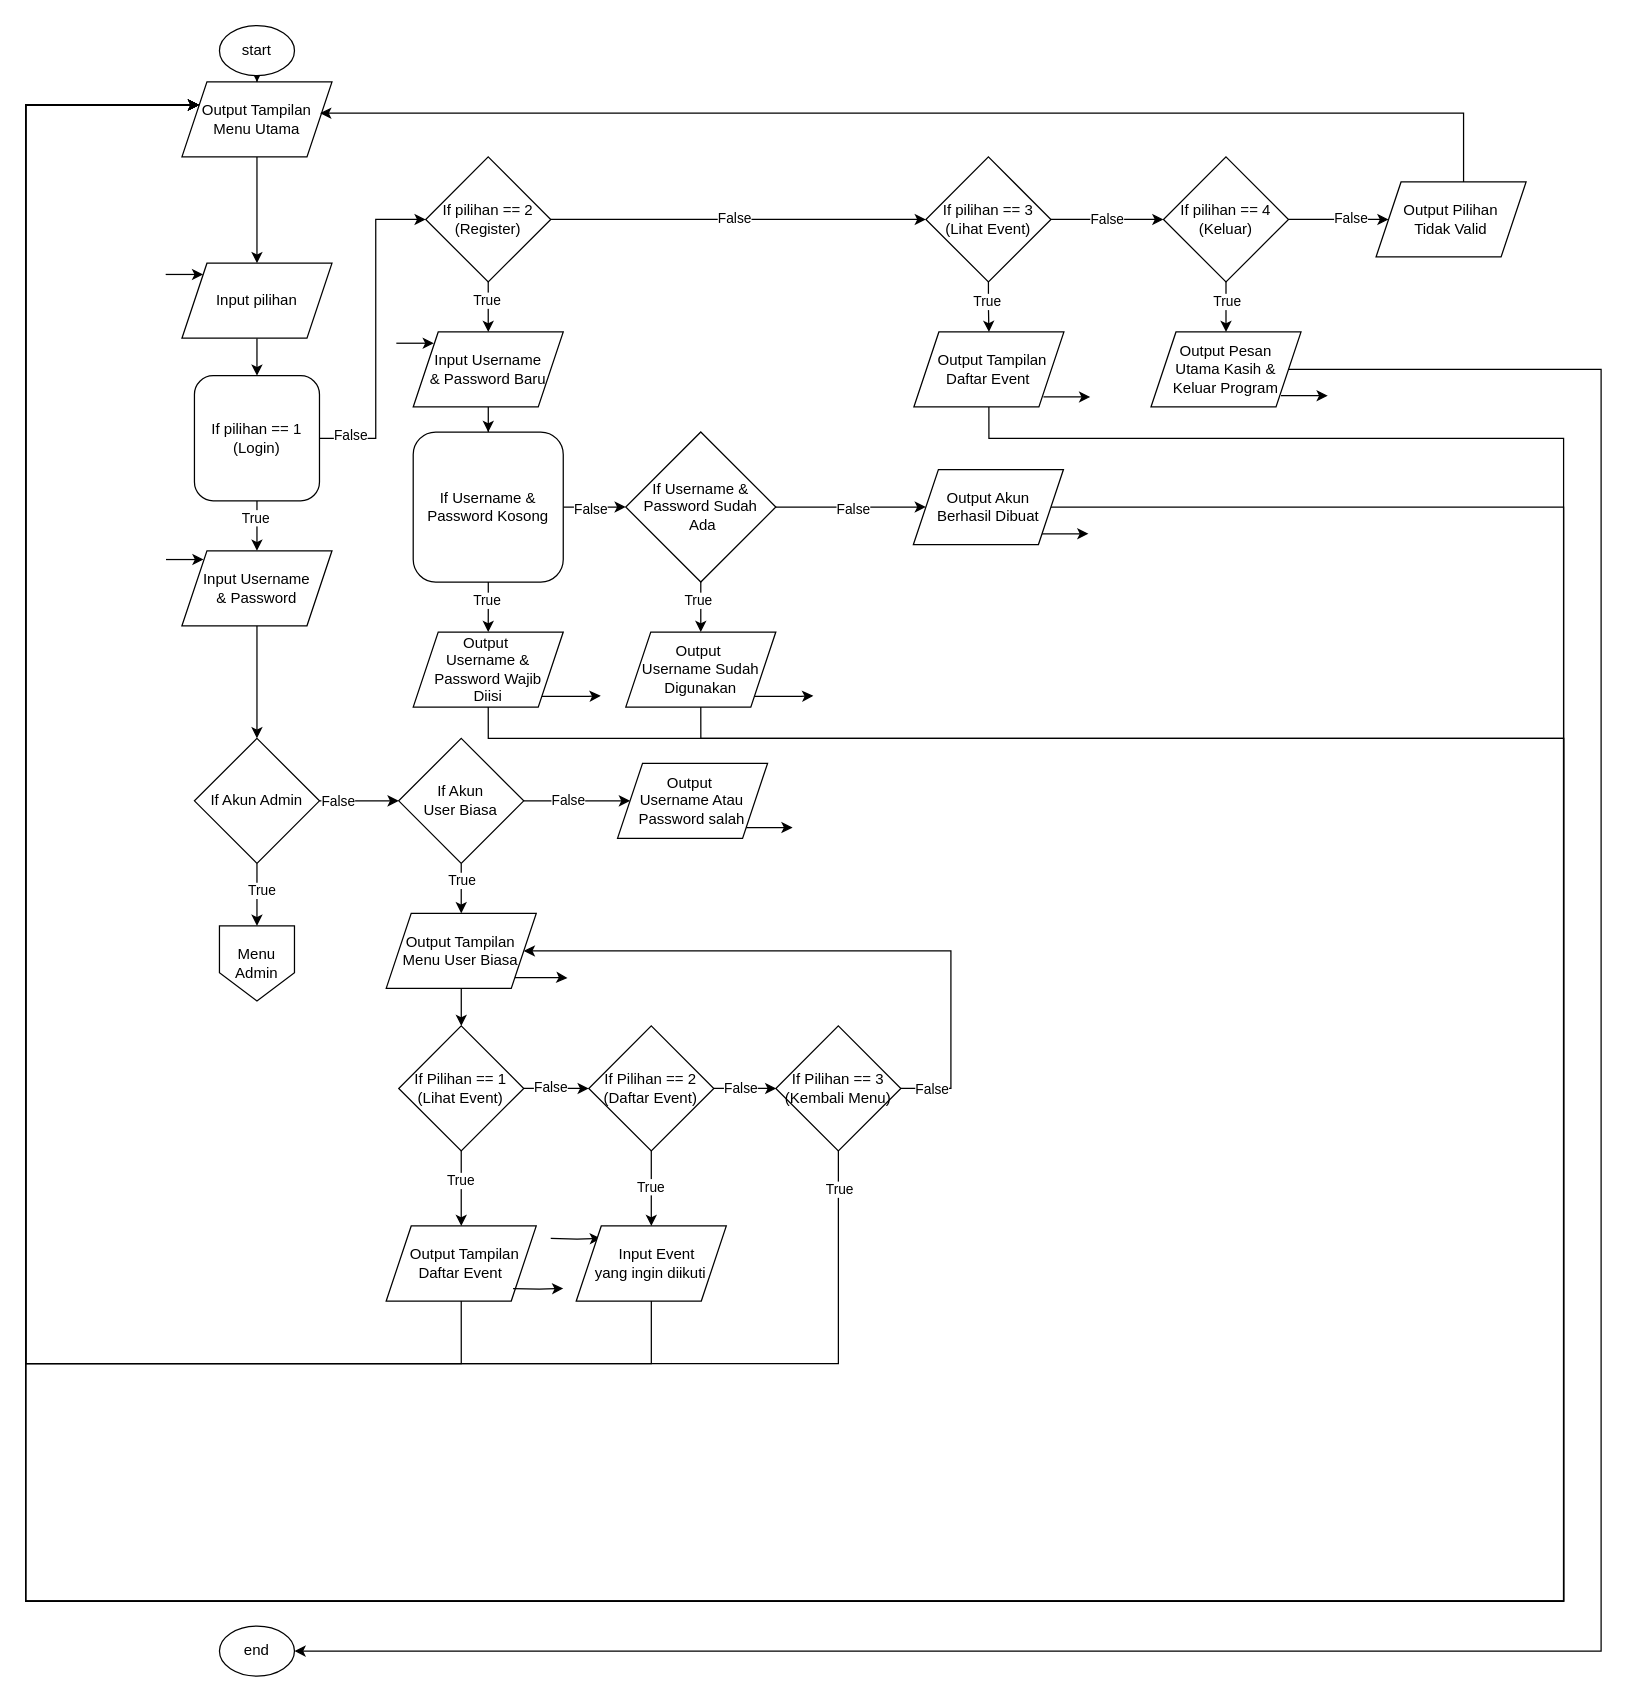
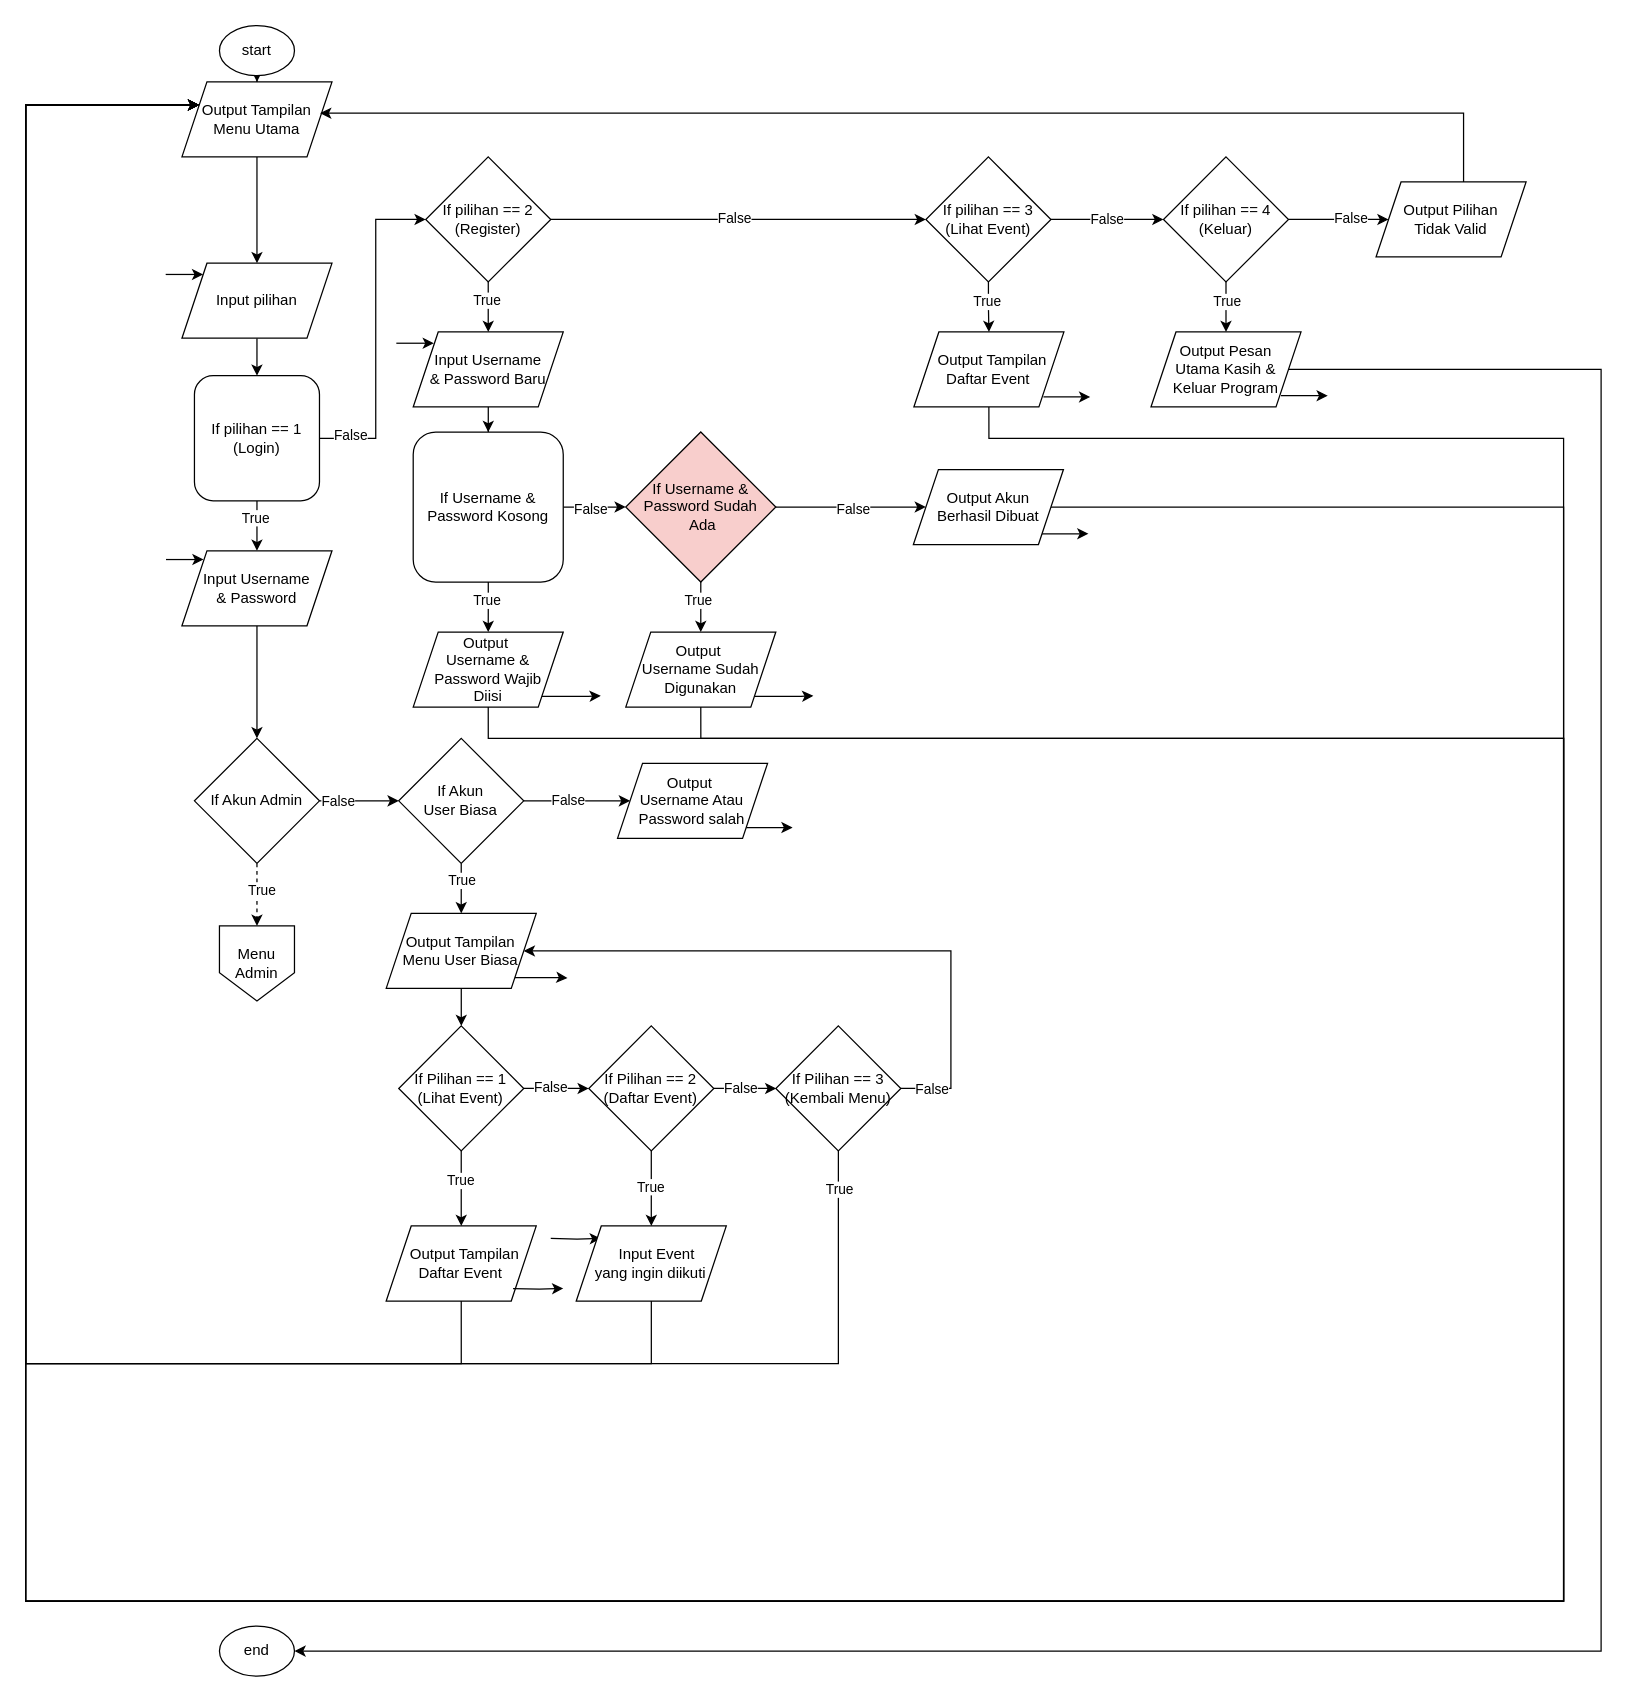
node "If Username & Password Sudah Ada": fillcolor #ffffff -> #f8cecc
edge "If Akun Admin" -> "Menu Admin": style solid -> dashed
